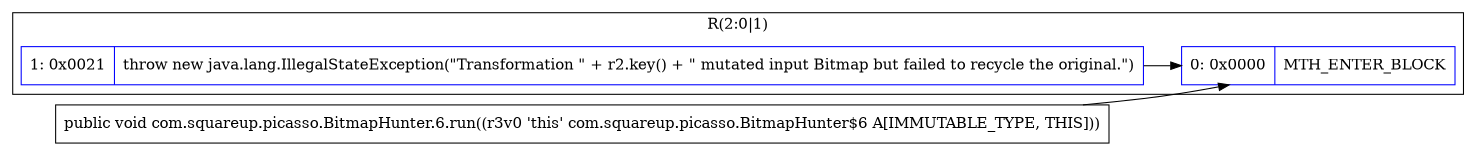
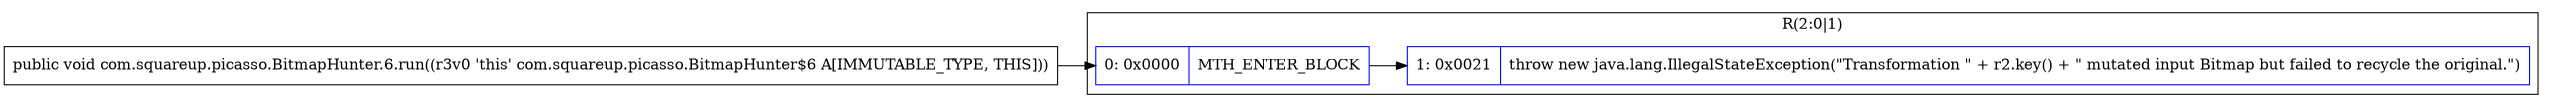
edge "1: 0x0021" -> "0: 0x0000": reversed
